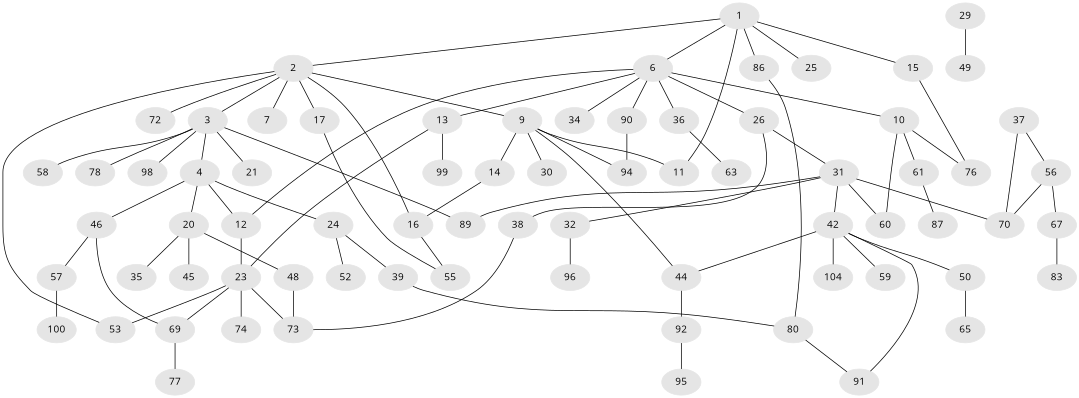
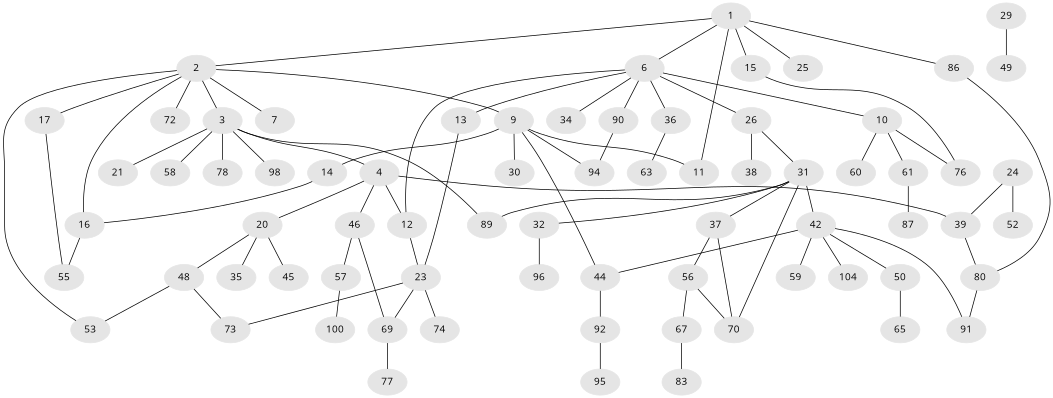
node "99": removed
edge "4" -- "24": now "4" -- "39"
edge "31" -- "60": now "31" -- "37"
edge "23" -- "53": now "48" -- "53"
edge "38" -- "73": removed
